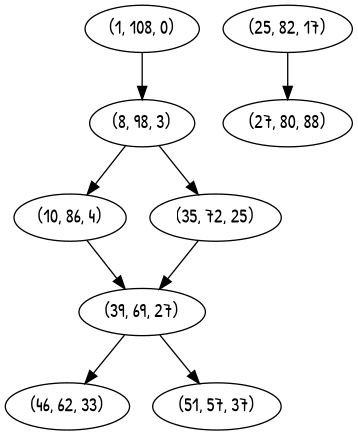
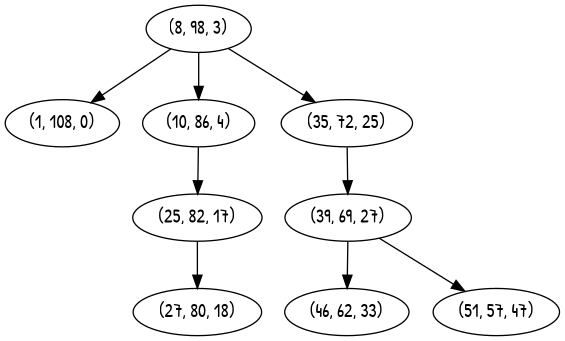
edge "(1, 108, 0)" -> "(8, 98, 3)": reversed
node "(27, 80, 88)": label "(27, 80, 88)" -> "(27, 80, 18)"
edge "(10, 86, 4)" -> "(39, 69, 27)": now "(10, 86, 4)" -> "(25, 82, 17)"
node "(51, 57, 37)": label "(51, 57, 37)" -> "(51, 57, 47)"
